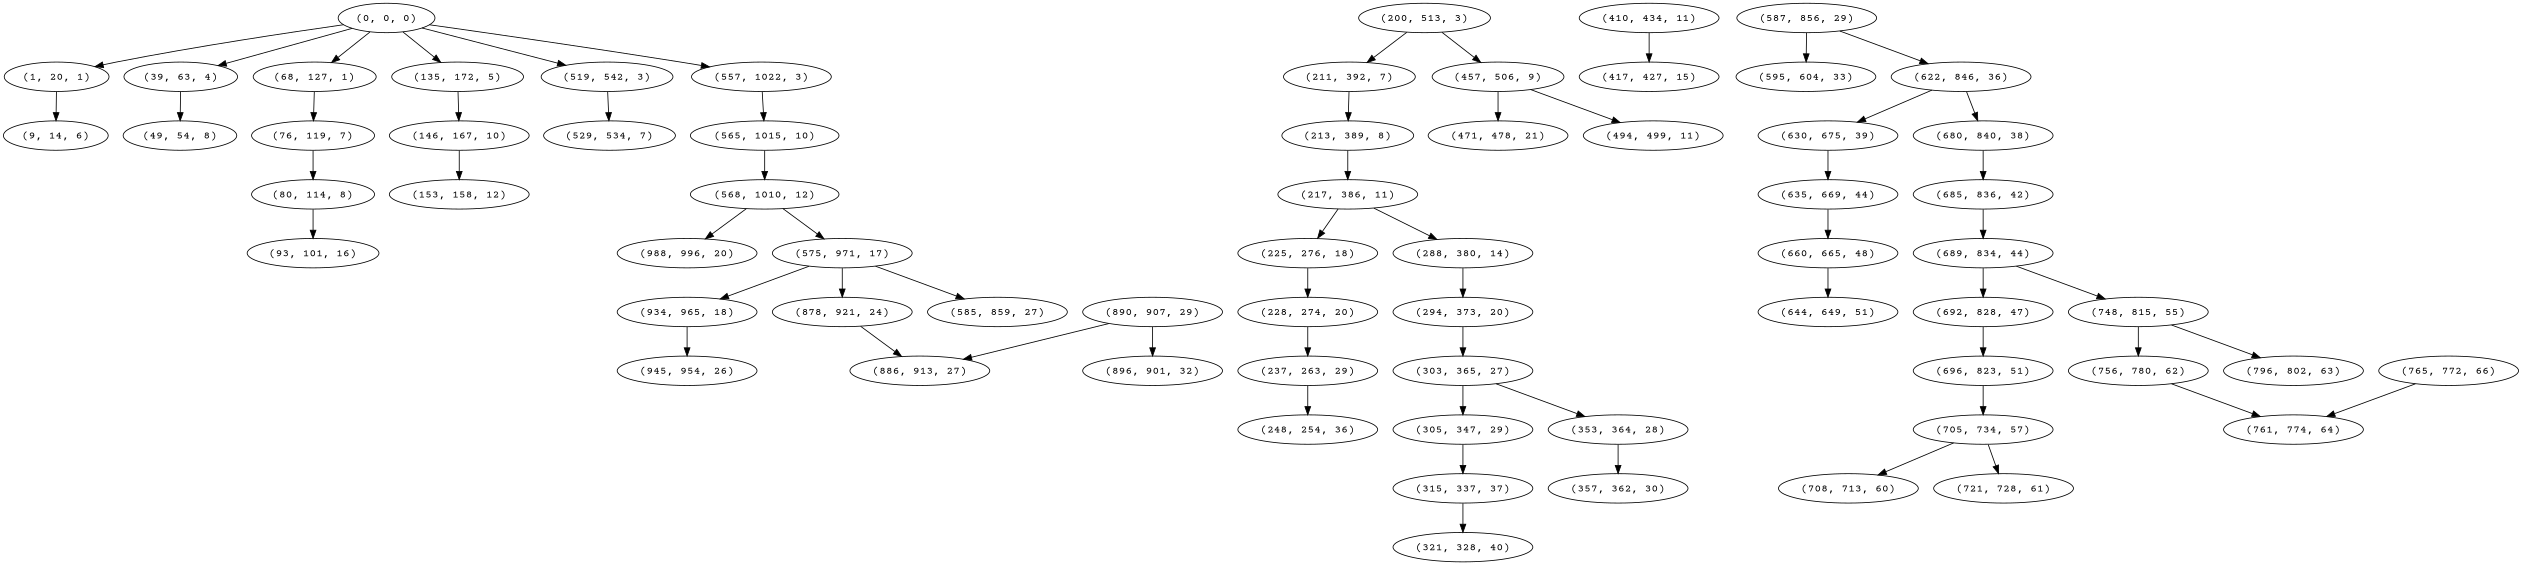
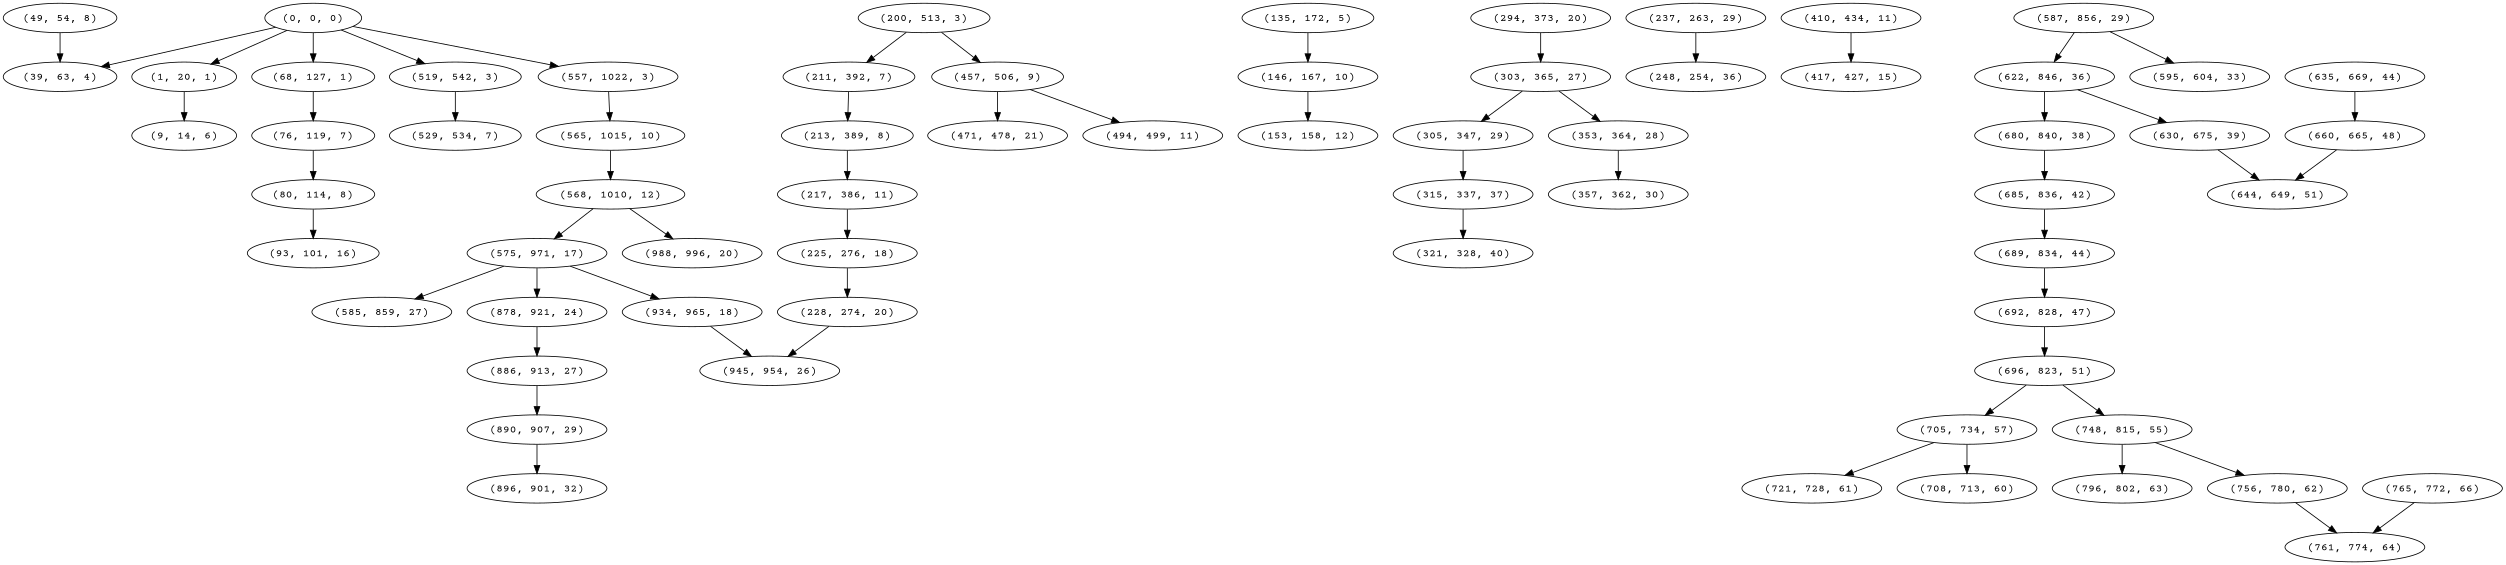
edge "(0, 0, 0)" -> "(135, 172, 5)": removed
edge "(39, 63, 4)" -> "(49, 54, 8)": reversed
edge "(630, 675, 39)" -> "(635, 669, 44)": now "(630, 675, 39)" -> "(644, 649, 51)"
node "(288, 380, 14)": removed
edge "(689, 834, 44)" -> "(748, 815, 55)": now "(696, 823, 51)" -> "(748, 815, 55)"
edge "(228, 274, 20)" -> "(237, 263, 29)": now "(228, 274, 20)" -> "(945, 954, 26)"
edge "(890, 907, 29)" -> "(886, 913, 27)": reversed
